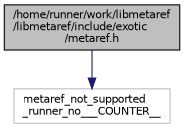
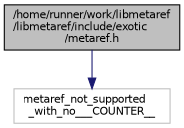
node "metaref_not_supported _runner_no___COUNTER__": label "metaref_not_supported _runner_no___COUNTER__" -> "metaref_not_supported _with_no___COUNTER__"
